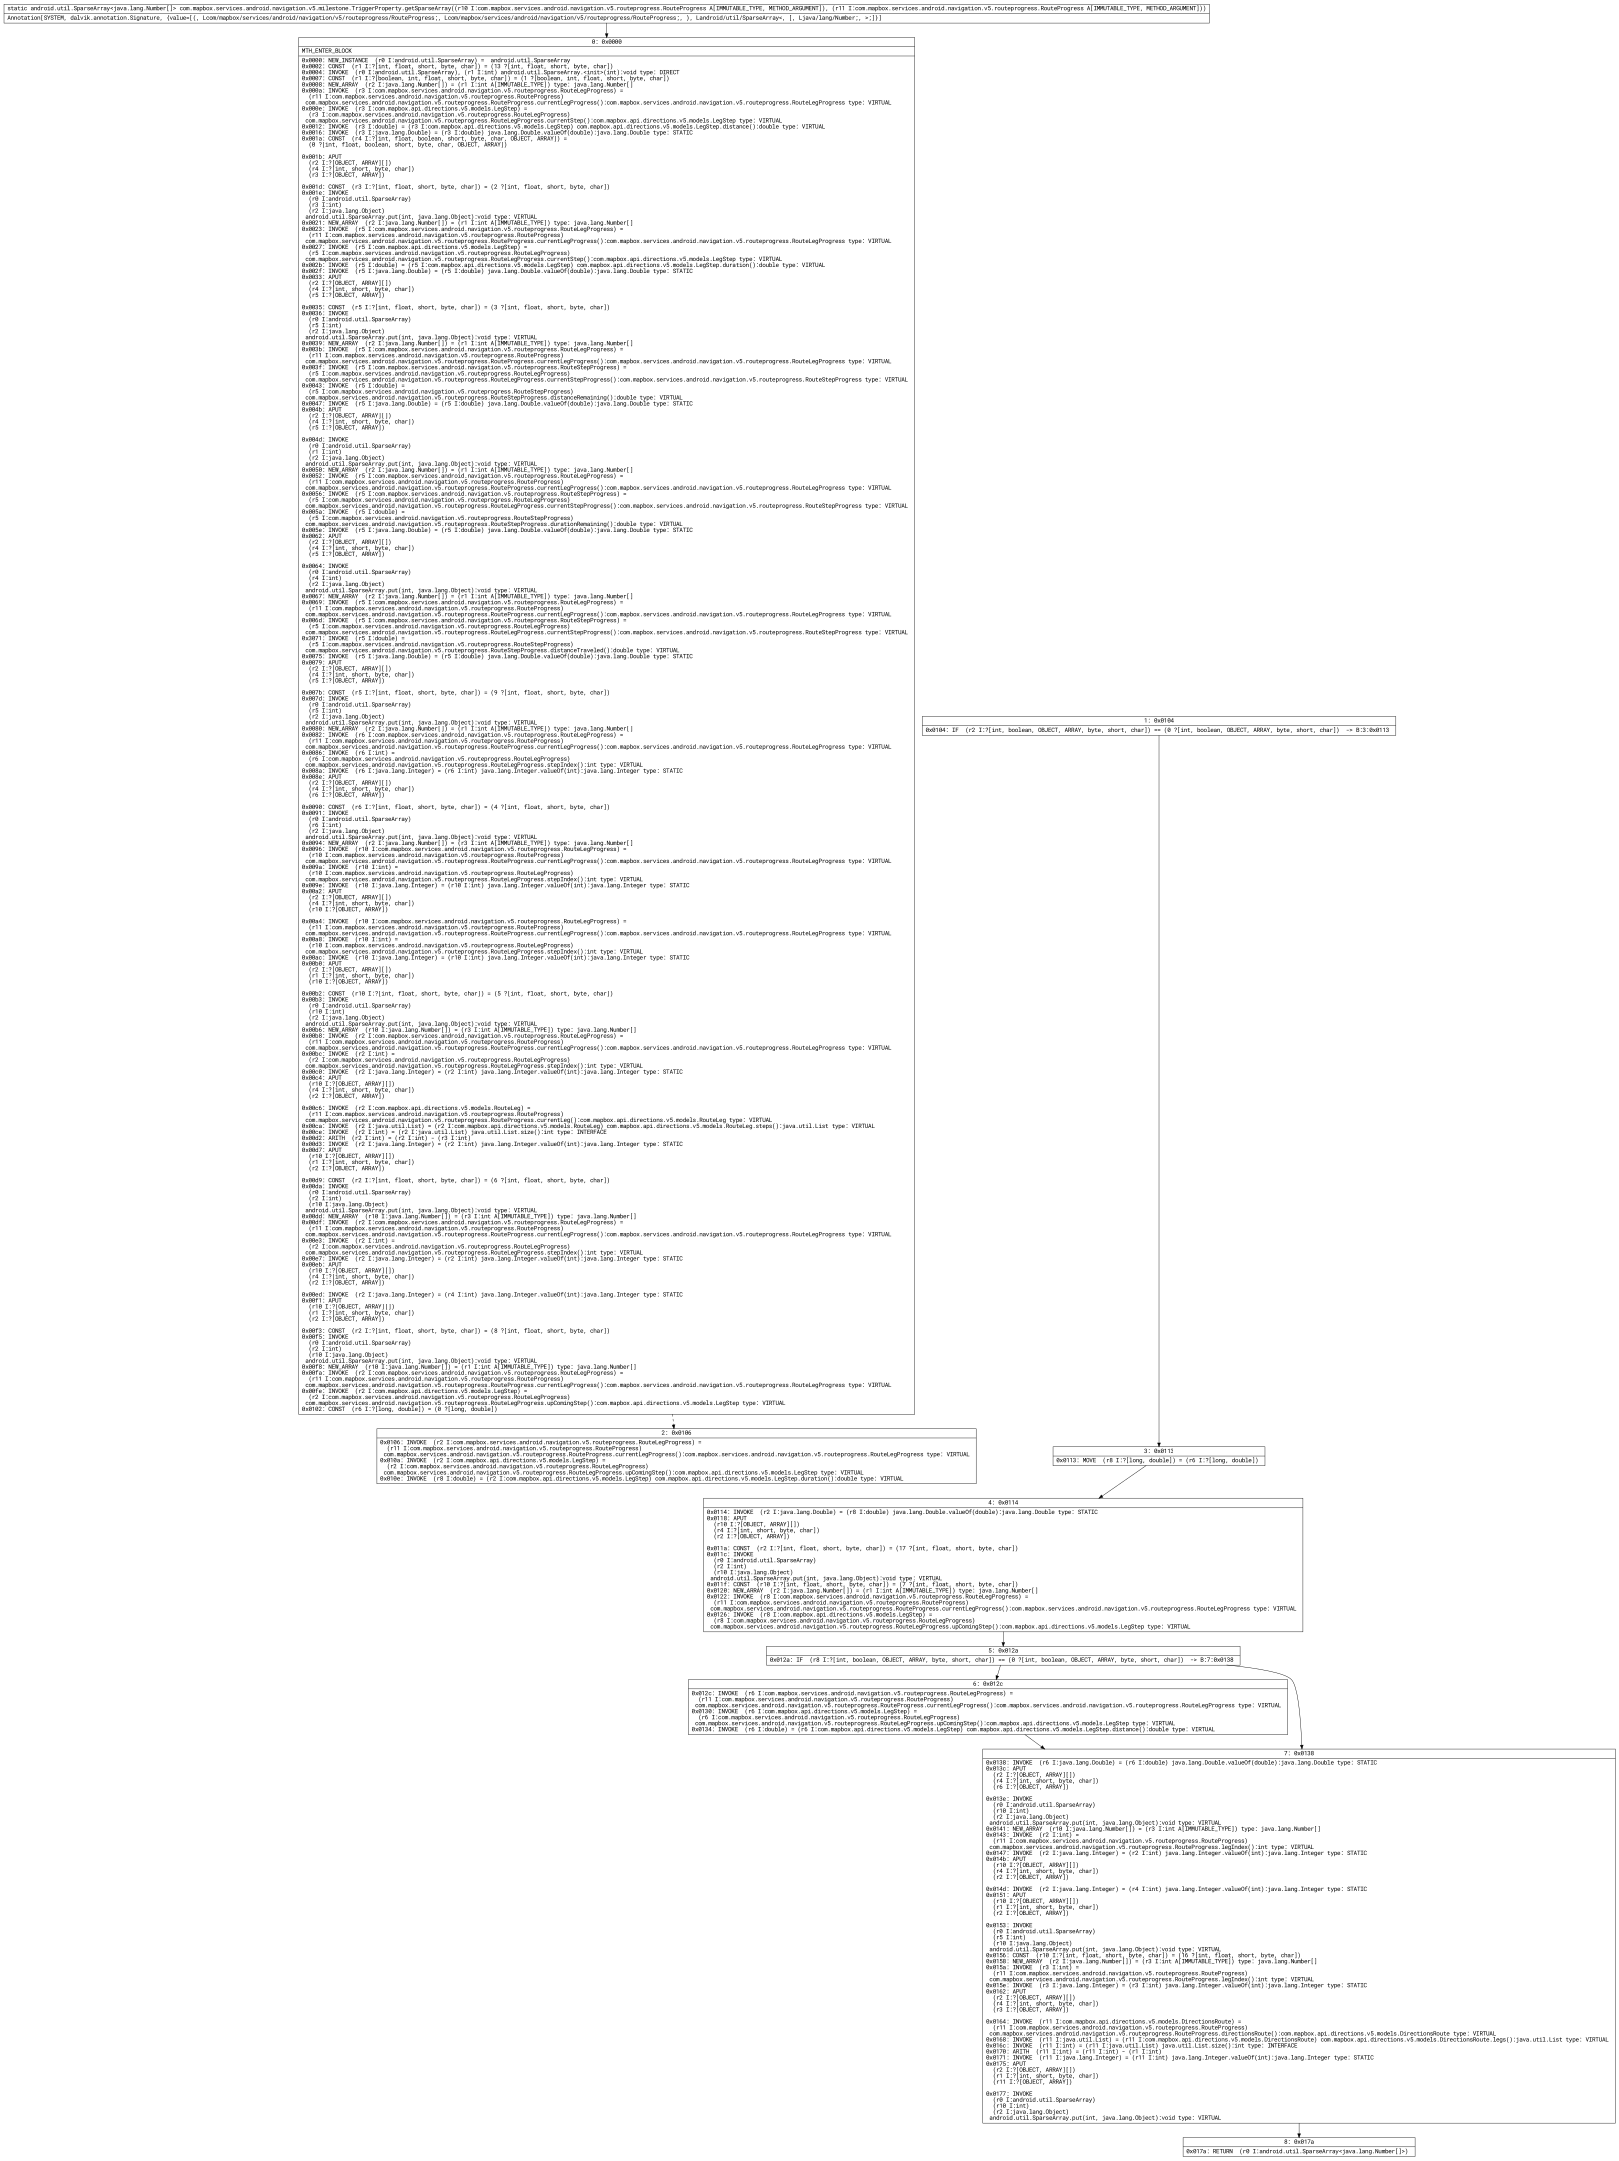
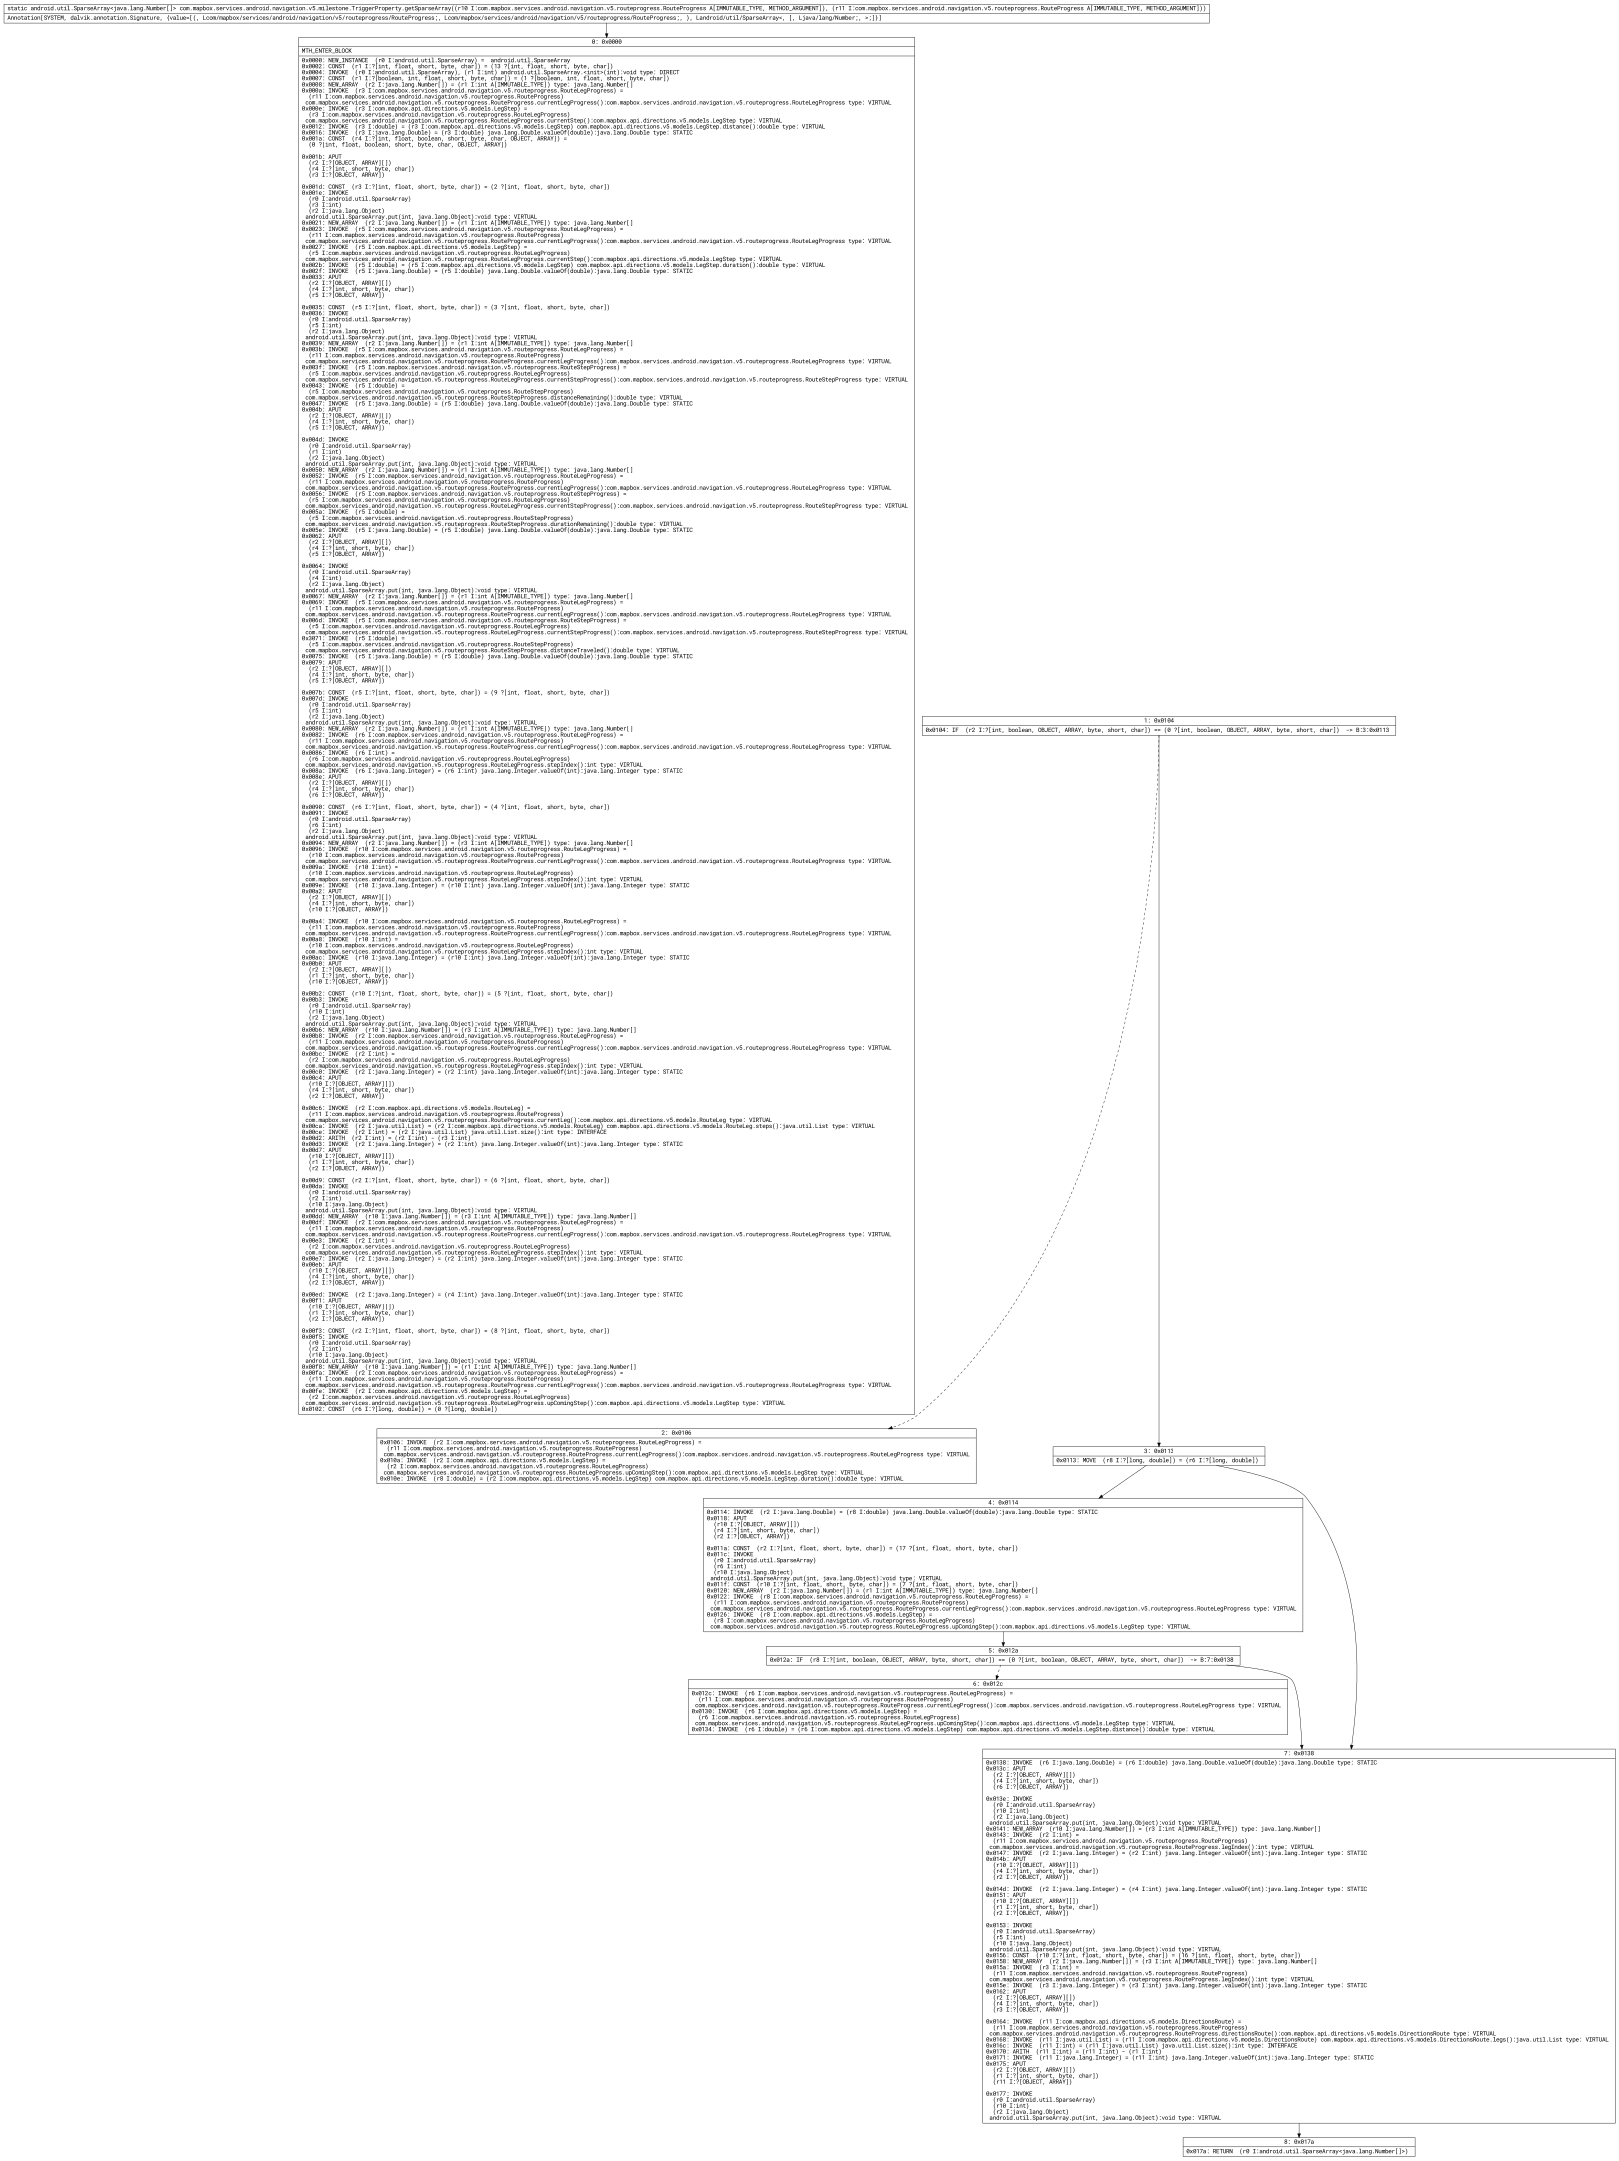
edge "0: 0x0000" -> "2: 0x0106": now "1: 0x0104" -> "2: 0x0106"
node "4: 0x0114": text "(r2 I:int)" -> "(r6 I:int)"
edge "5: 0x012a" -> "6: 0x012c": style solid -> dashed
edge "6: 0x012c" -> "7: 0x0138": now "3: 0x0113" -> "7: 0x0138"
